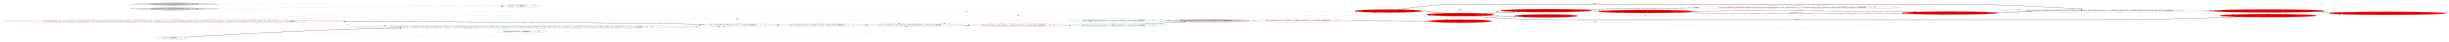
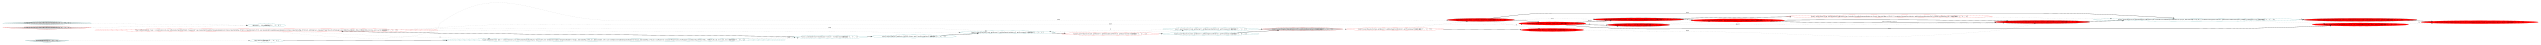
node "handoffConditionTimeout = 100@@@4@@@['1', '1', '0']": removed
node "testRunOnNothing['0', '0', '1']": added
